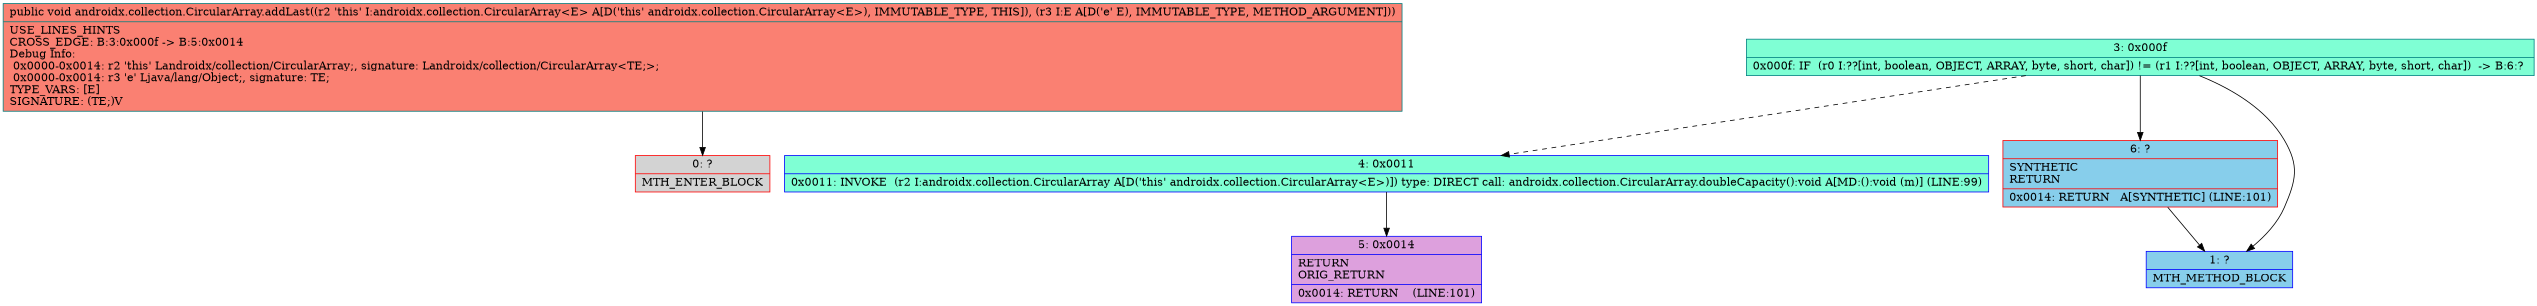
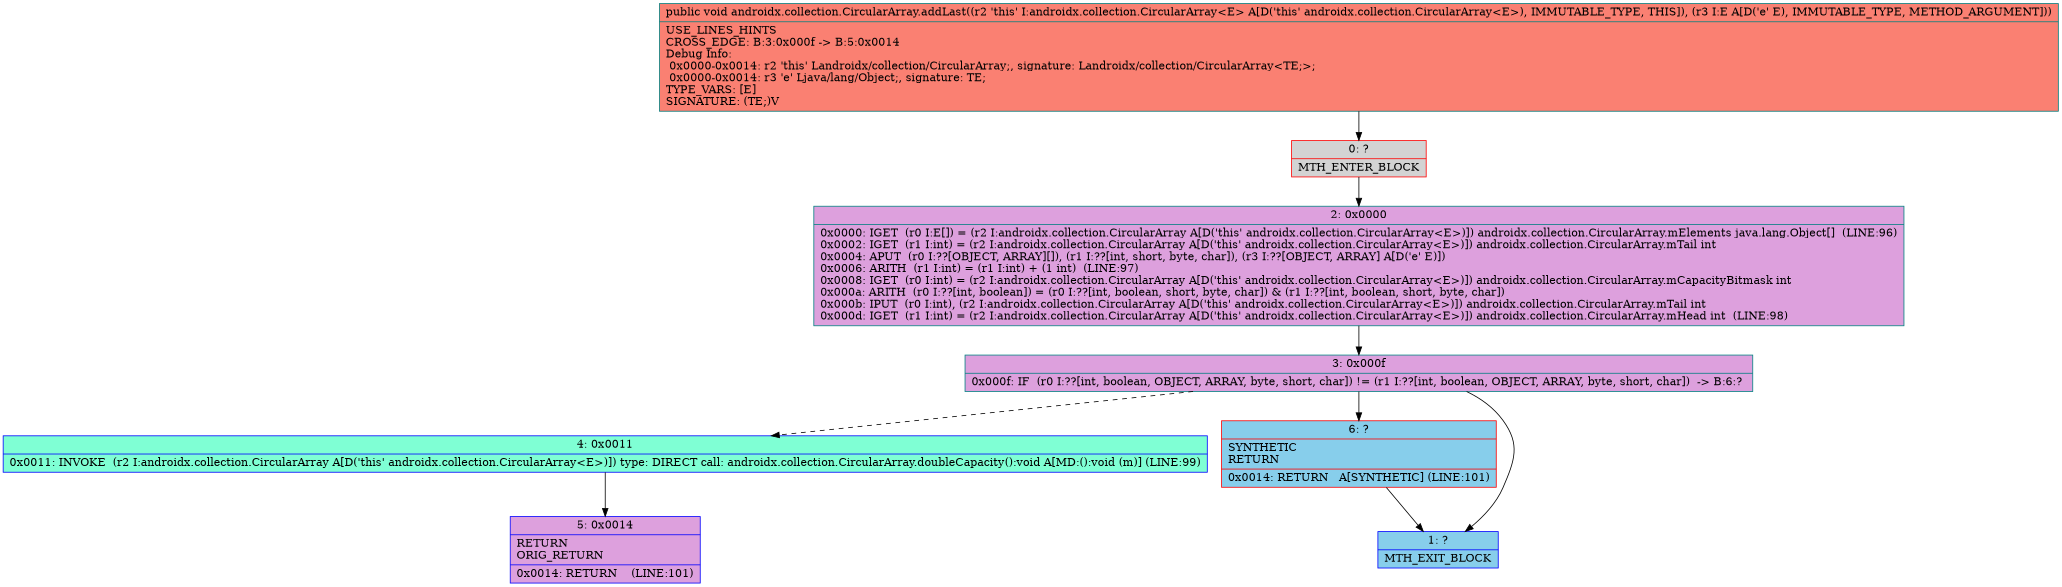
node "3: 0x000f": fillcolor aquamarine -> plum
node "2: 0x0000": added
node "1: ?": text "MTH_METHOD_BLOCK" -> "MTH_EXIT_BLOCK"
